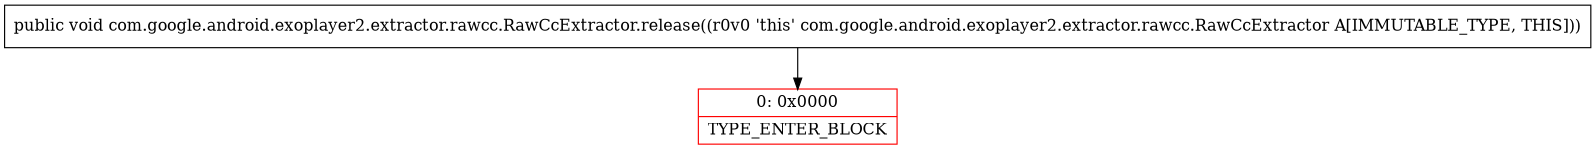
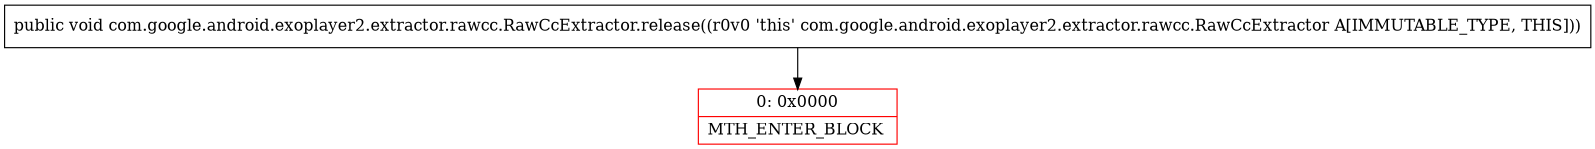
node "0: 0x0000": text "TYPE_ENTER_BLOCK" -> "MTH_ENTER_BLOCK"
